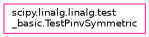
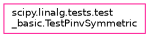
node "scipy.linalg.linalg.test _basic.TestPinvSymmetric": label "scipy.linalg.linalg.test _basic.TestPinvSymmetric" -> "scipy.linalg.tests.test _basic.TestPinvSymmetric"
